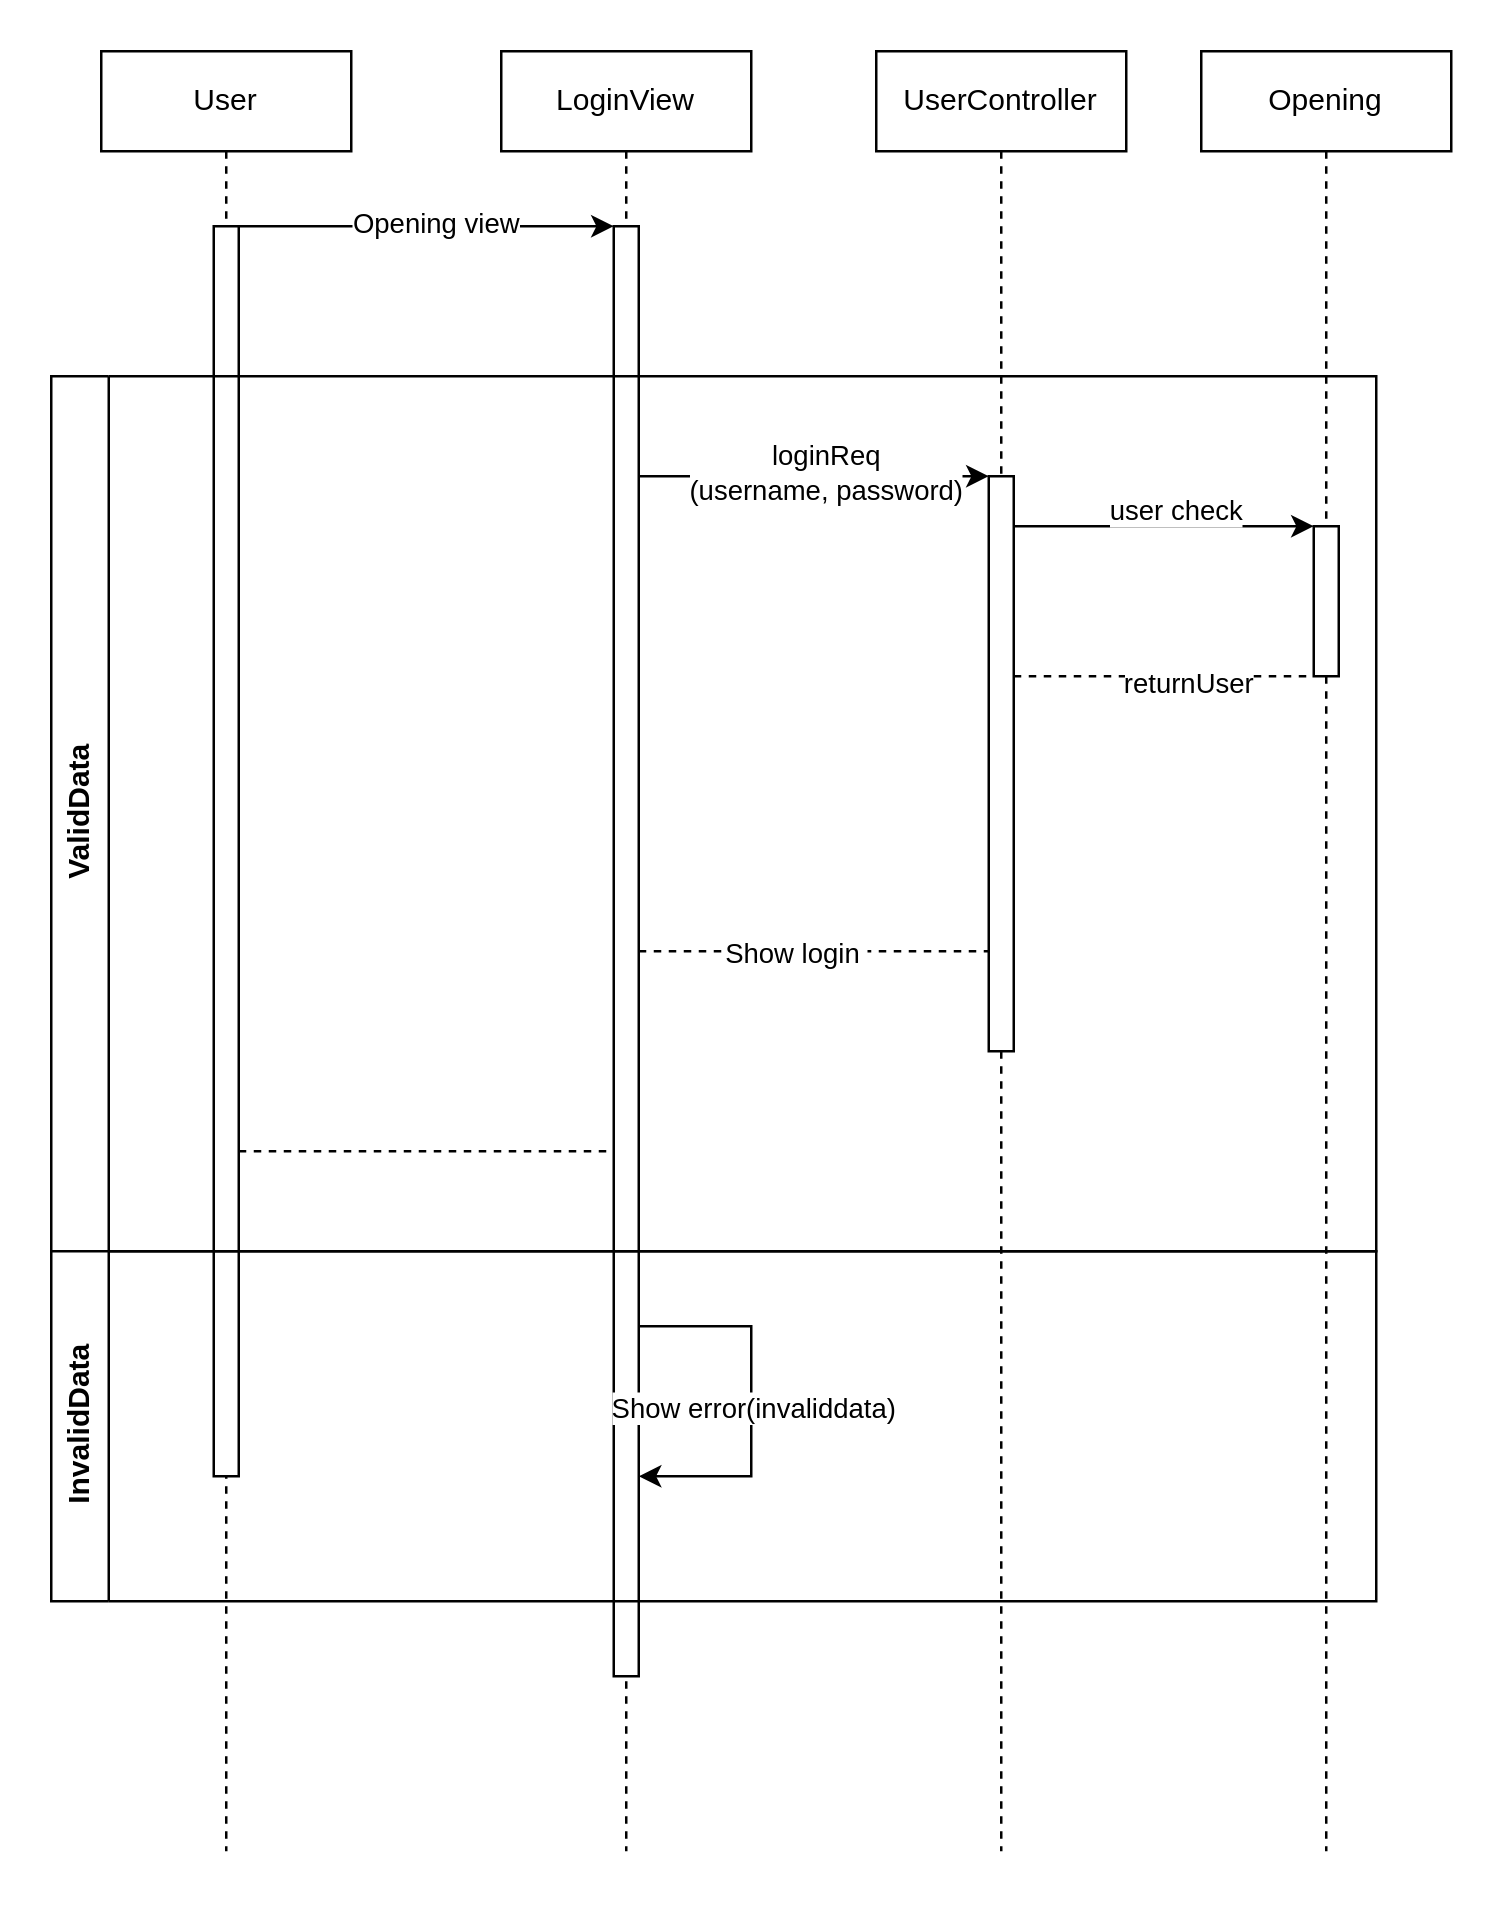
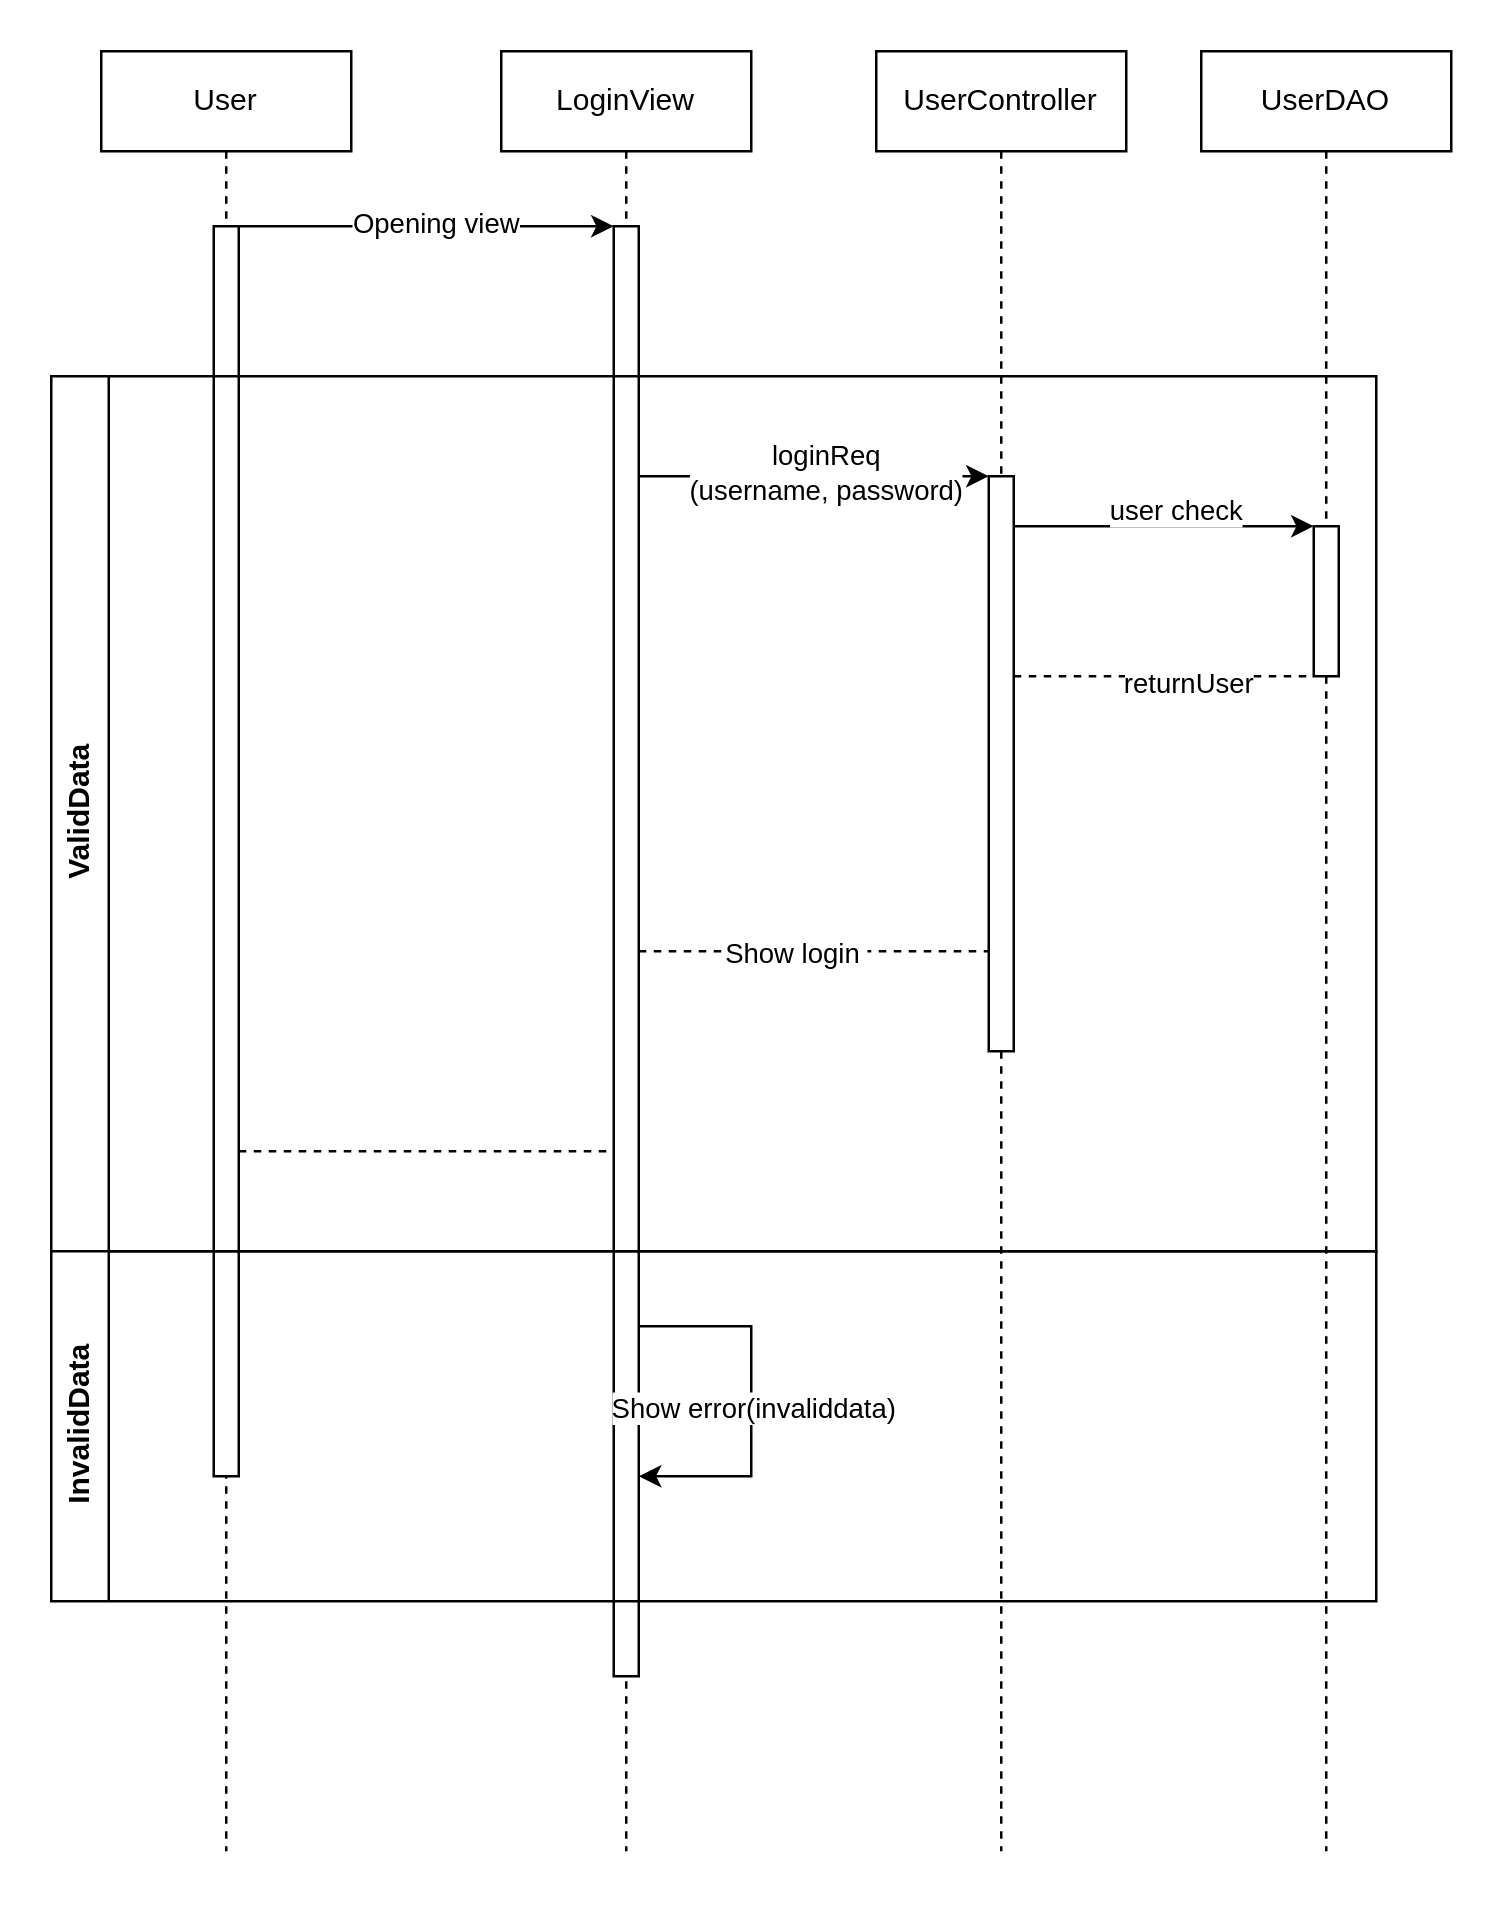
node "Opening": label "Opening" -> "UserDAO"
